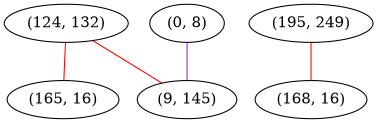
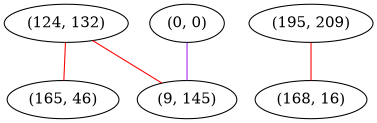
node "(0, 8)": label "(0, 8)" -> "(0, 0)"
node "(195, 249)": label "(195, 249)" -> "(195, 209)"
node "(165, 16)": label "(165, 16)" -> "(165, 46)"
